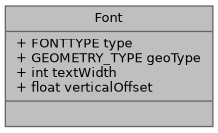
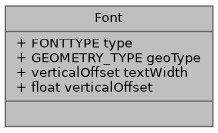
node "Font": text "+ int textWidth" -> "+ verticalOffset textWidth"
